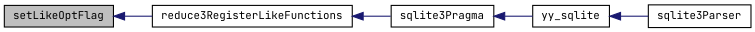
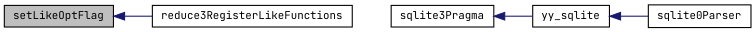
edge "sqlite3Pragma" -> "reduce3RegisterLikeFunctions": removed
node "sqlite3Parser": label "sqlite3Parser" -> "sqlite0Parser"
